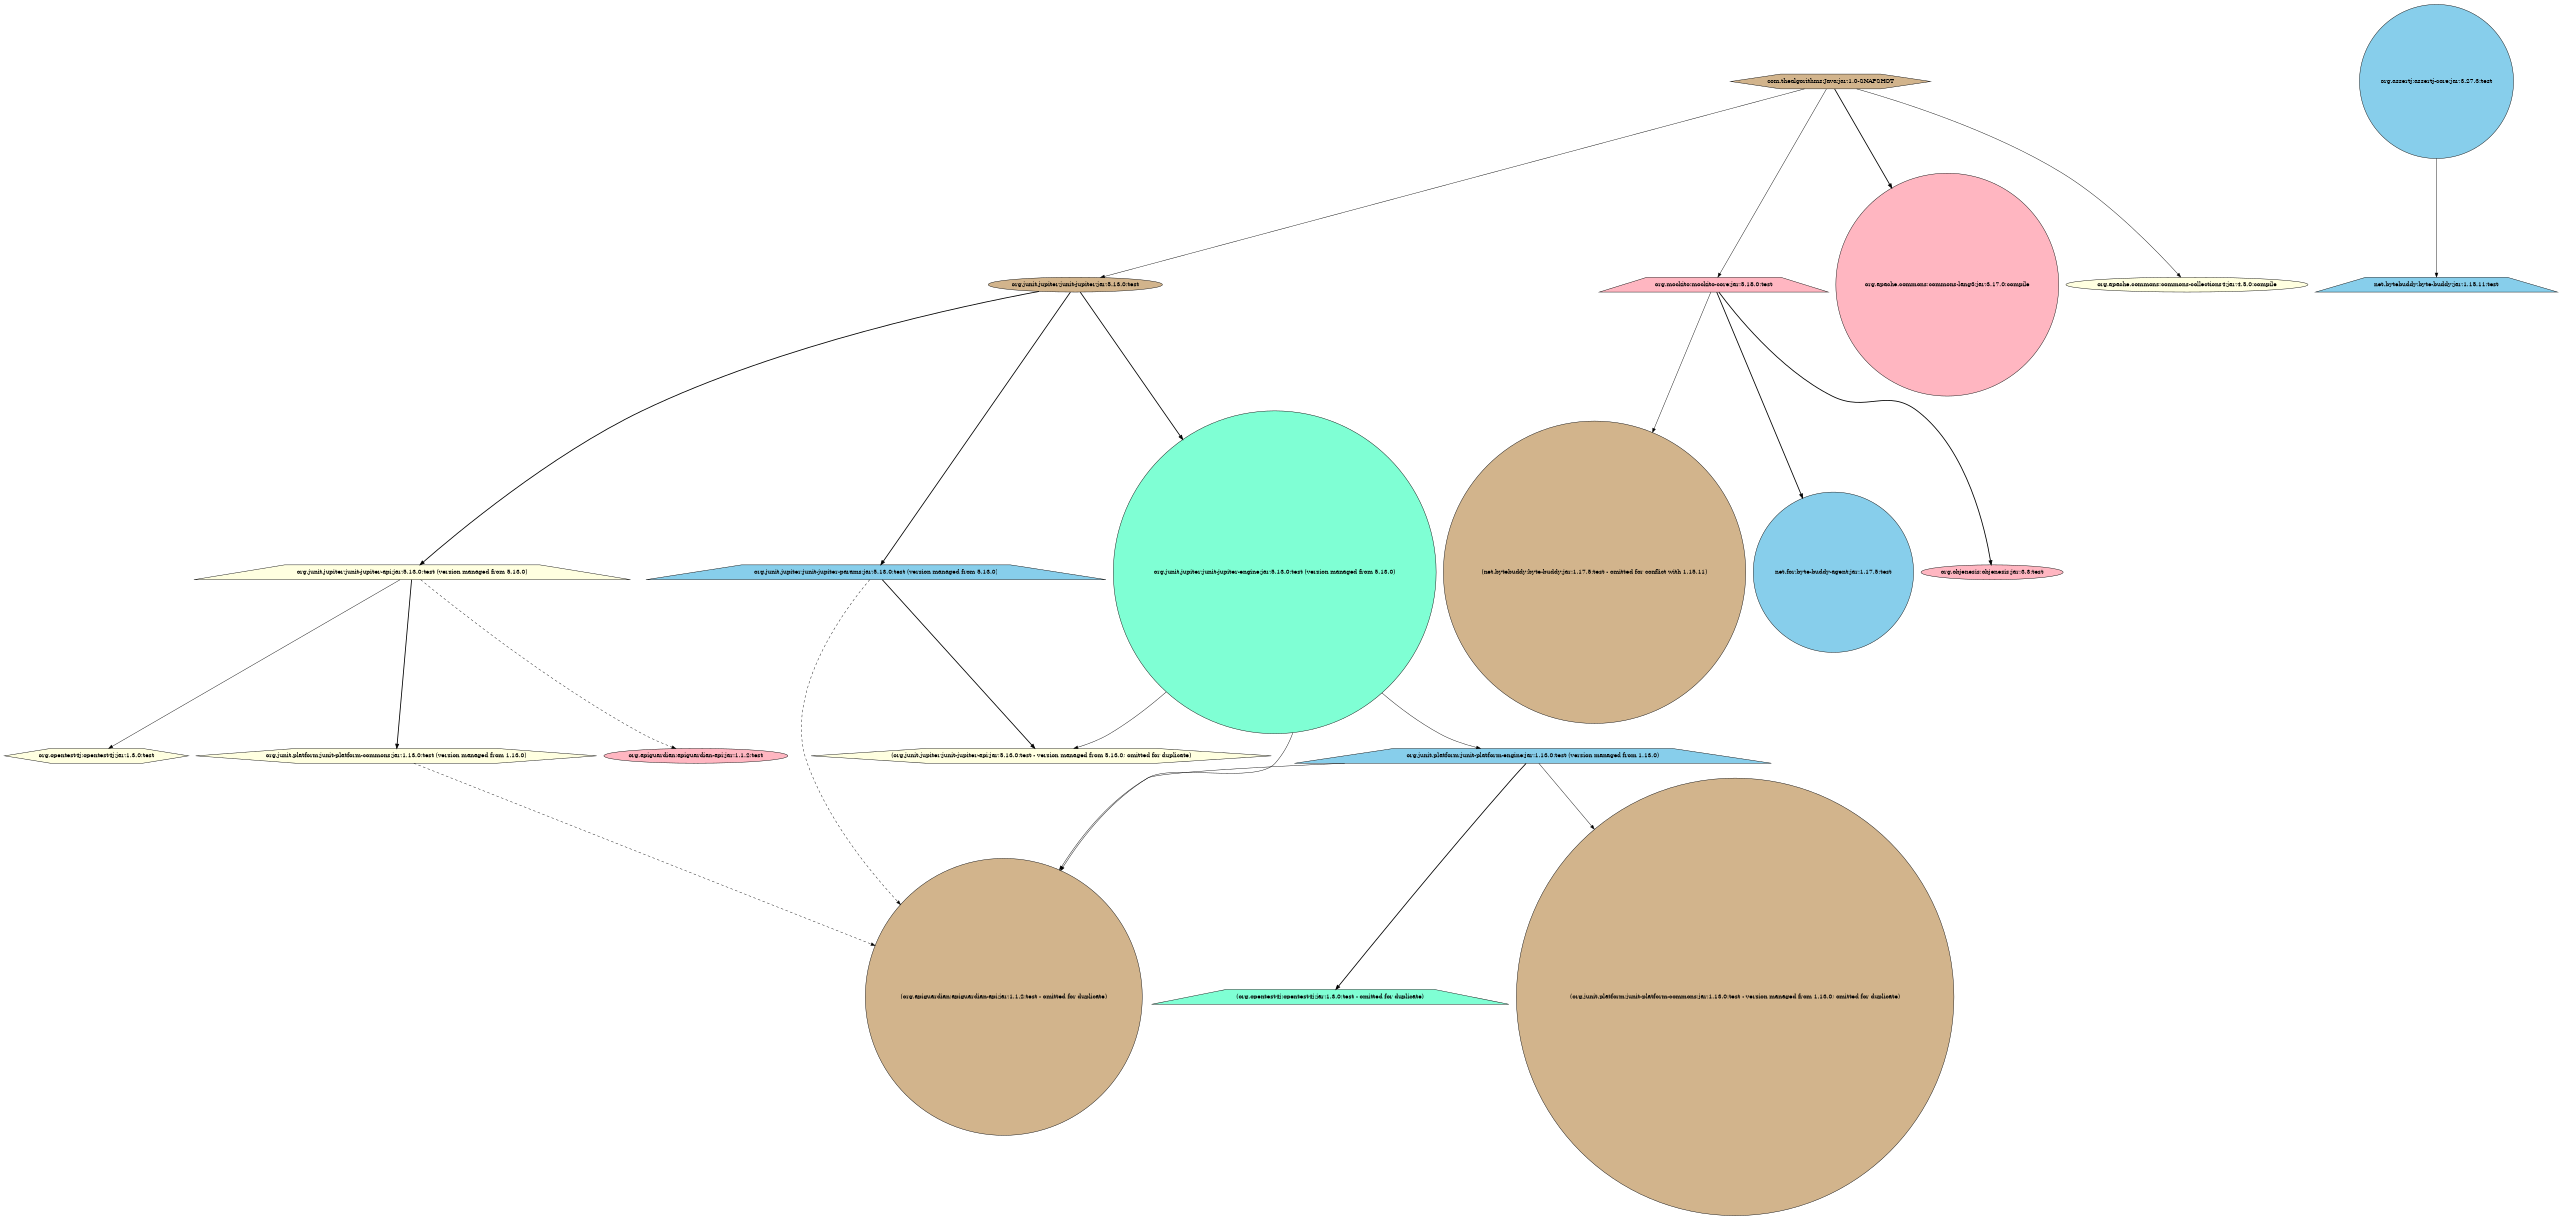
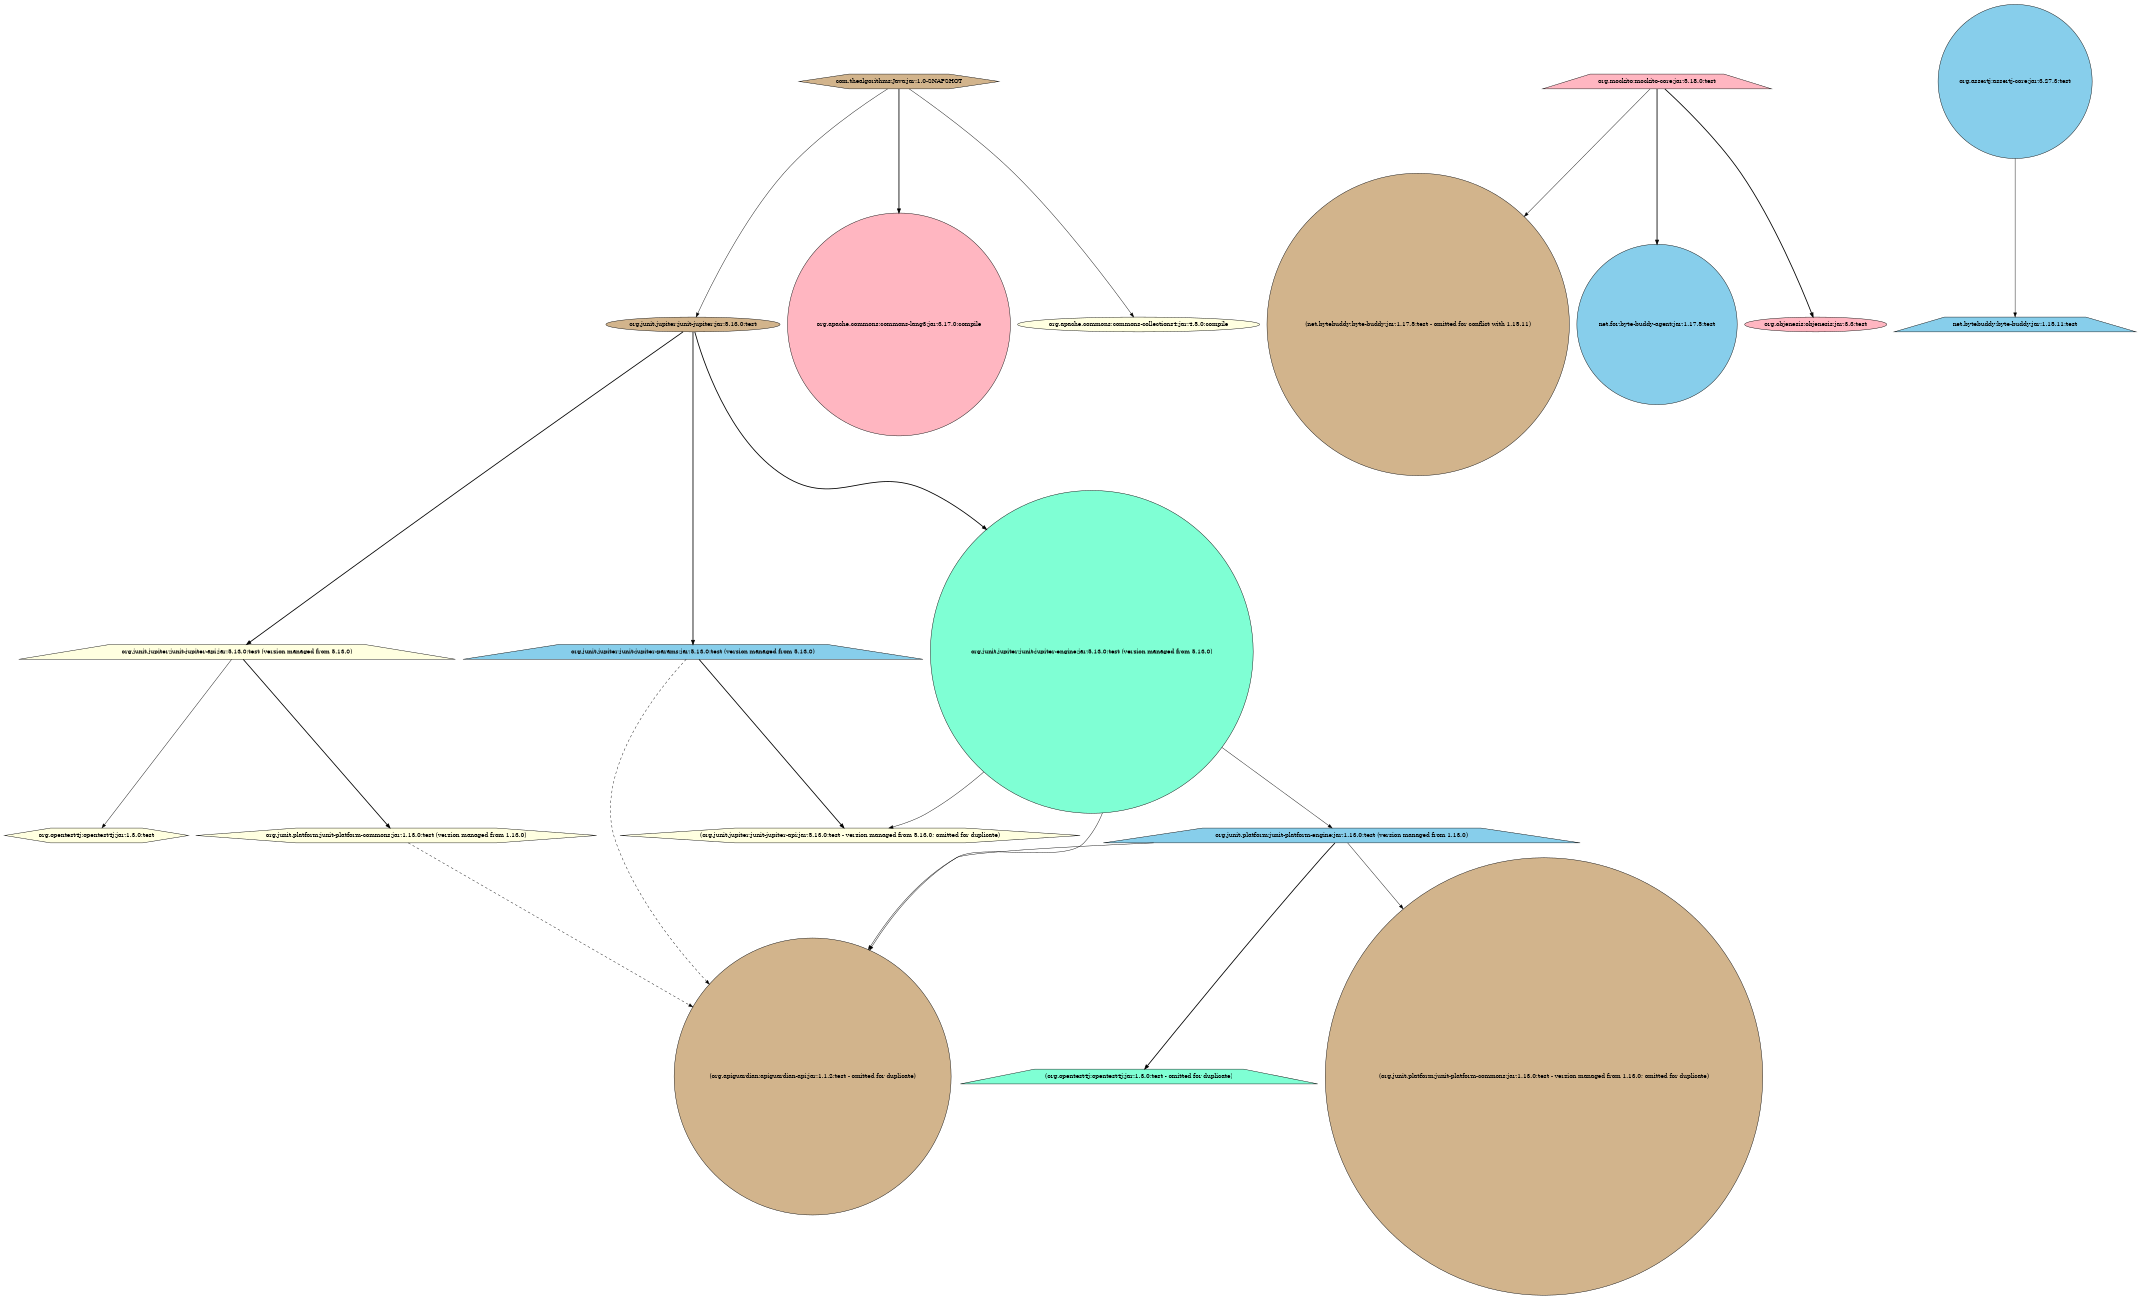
edge "com.thealgorithms:Java:jar:1.0-SNAPSHOT" -> "org.mockito:mockito-core:jar:5.18.0:test": removed
node "org.apiguardian:apiguardian-api:jar:1.1.2:test": removed
